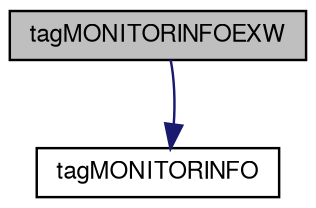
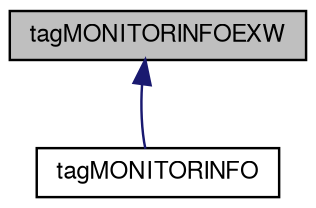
edge "tagMONITORINFOEXW" -> "tagMONITORINFO": reversed
